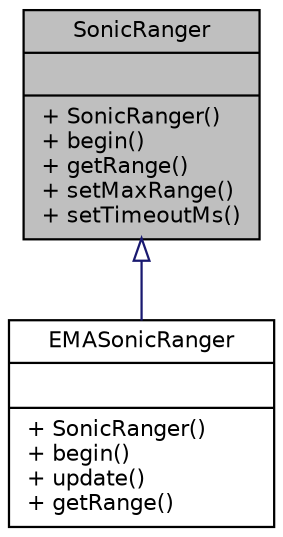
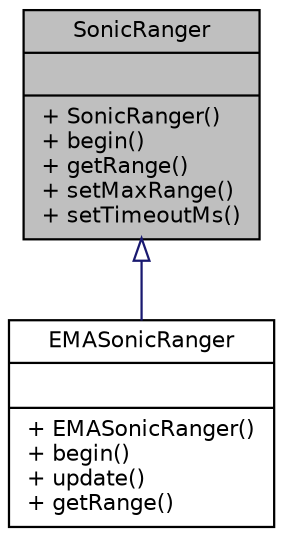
node "EMASonicRanger": text "+ SonicRanger()" -> "+ EMASonicRanger()"
